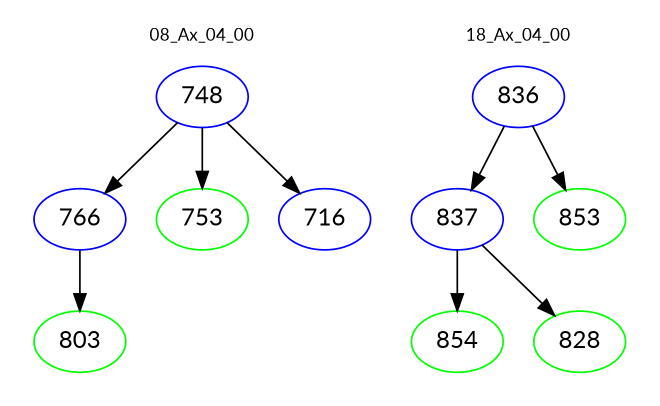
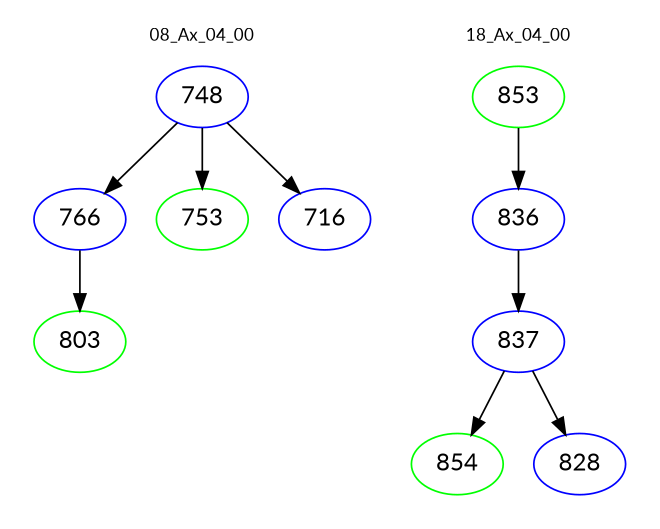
edge "836" -> "853": reversed
node "828": color green -> blue
